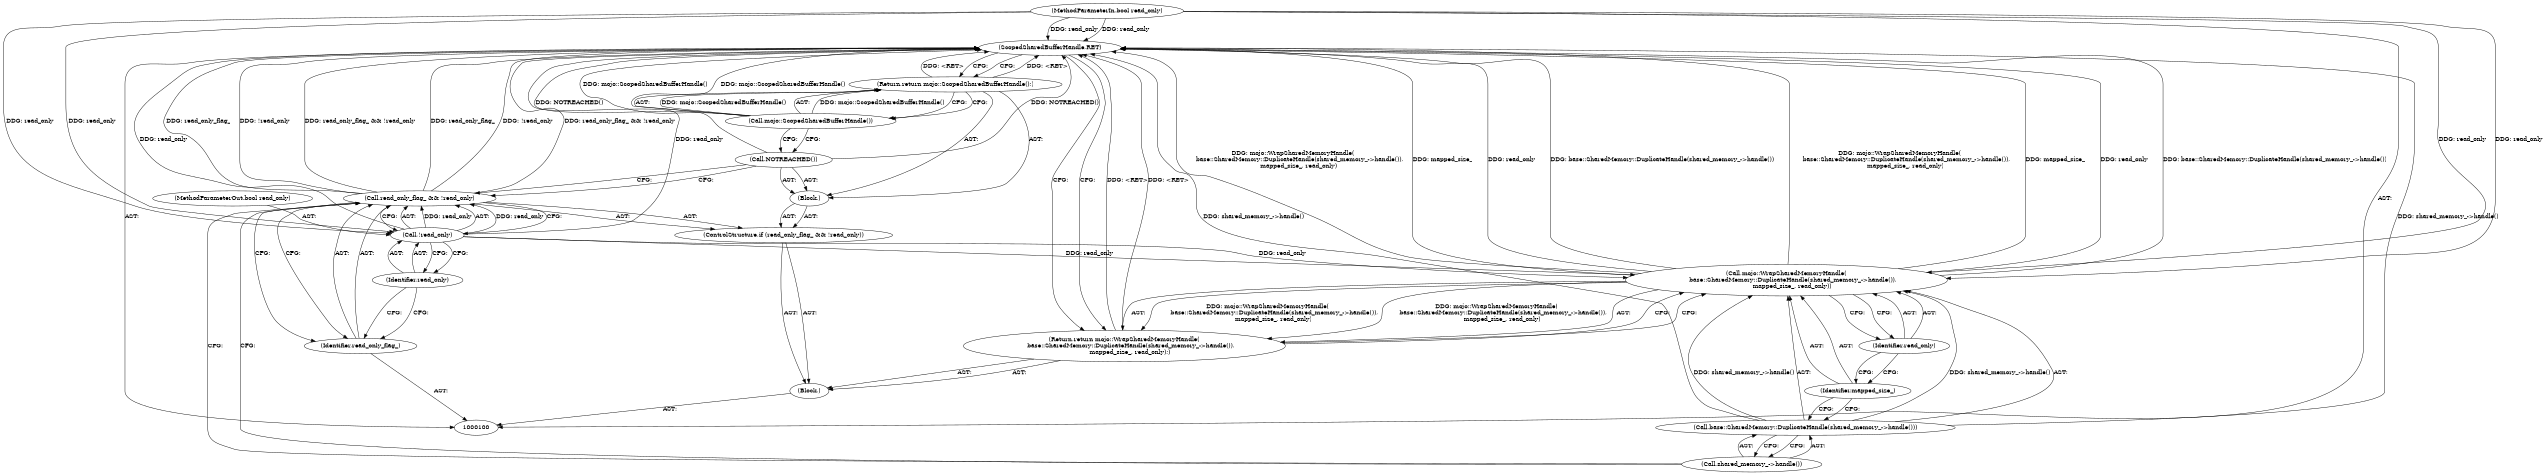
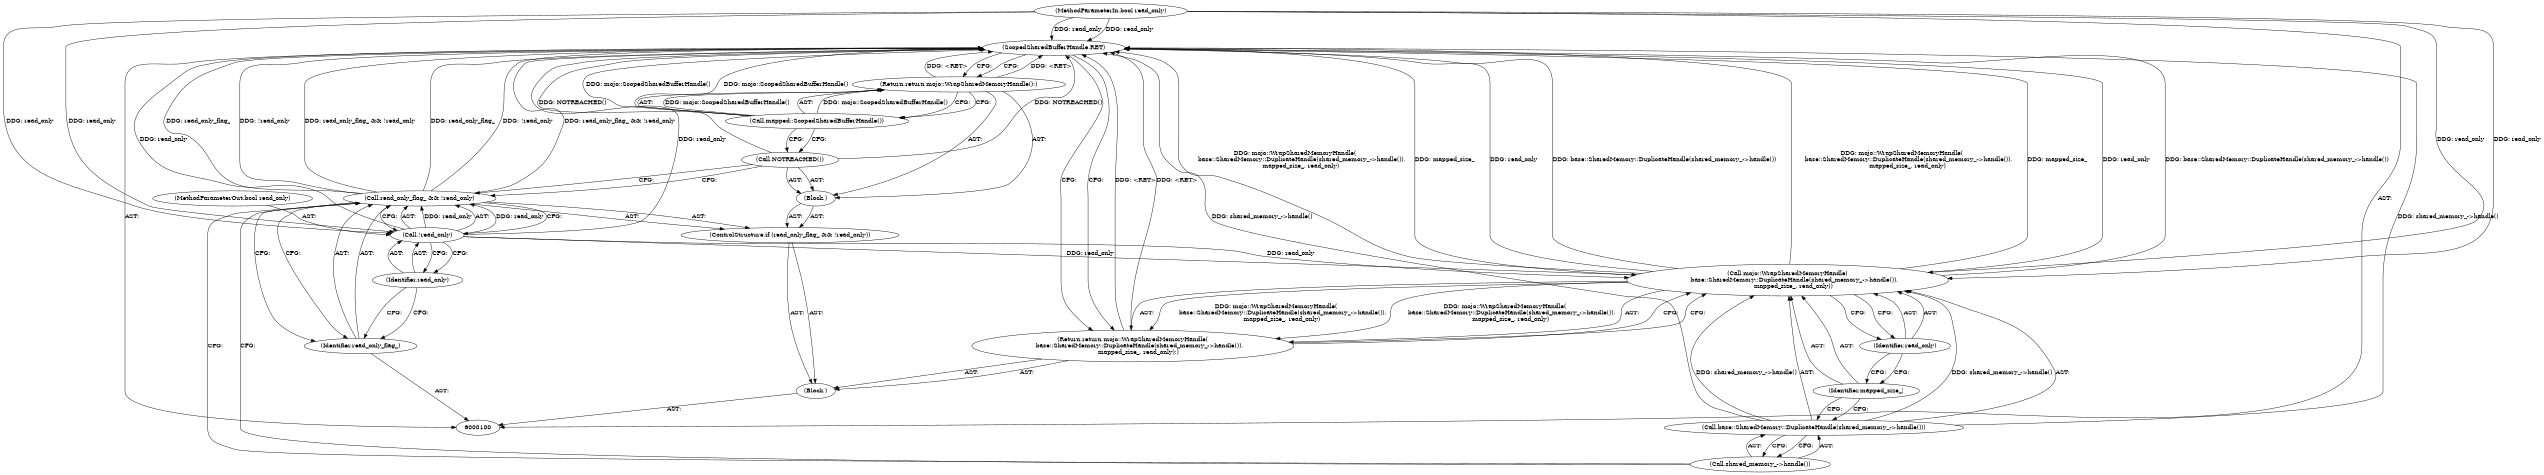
node "(Return,return mojo::ScopedSharedBufferHandle();)": label "(Return,return mojo::ScopedSharedBufferHandle();)" -> "(Return,return mojo::WrapSharedMemoryHandle();)"
node "(Call,mojo::ScopedSharedBufferHandle())": label "(Call,mojo::ScopedSharedBufferHandle())" -> "(Call,mapped::ScopedSharedBufferHandle())"
node "1000100": label "1000100" -> "6000100"
